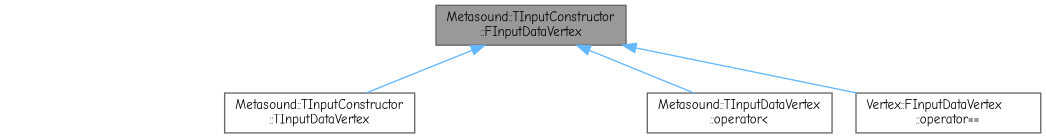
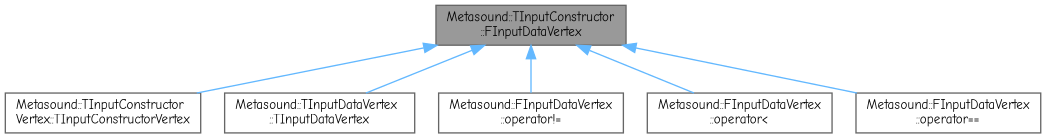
node "Metasound::TInputConstructor Vertex::TInputConstructorVertex": added
node "Metasound::TInputConstructor ::TInputDataVertex": label "Metasound::TInputConstructor ::TInputDataVertex" -> "Metasound::TInputDataVertex ::TInputDataVertex"
node "Metasound::FInputDataVertex ::operator!=": added
node "Metasound::TInputDataVertex ::operator<": label "Metasound::TInputDataVertex ::operator<" -> "Metasound::FInputDataVertex ::operator<"
node "Vertex::FInputDataVertex ::operator==": label "Vertex::FInputDataVertex ::operator==" -> "Metasound::FInputDataVertex ::operator=="
